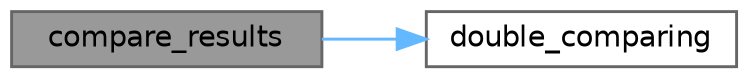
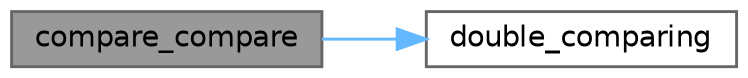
node "compare_results": label "compare_results" -> "compare_compare"
